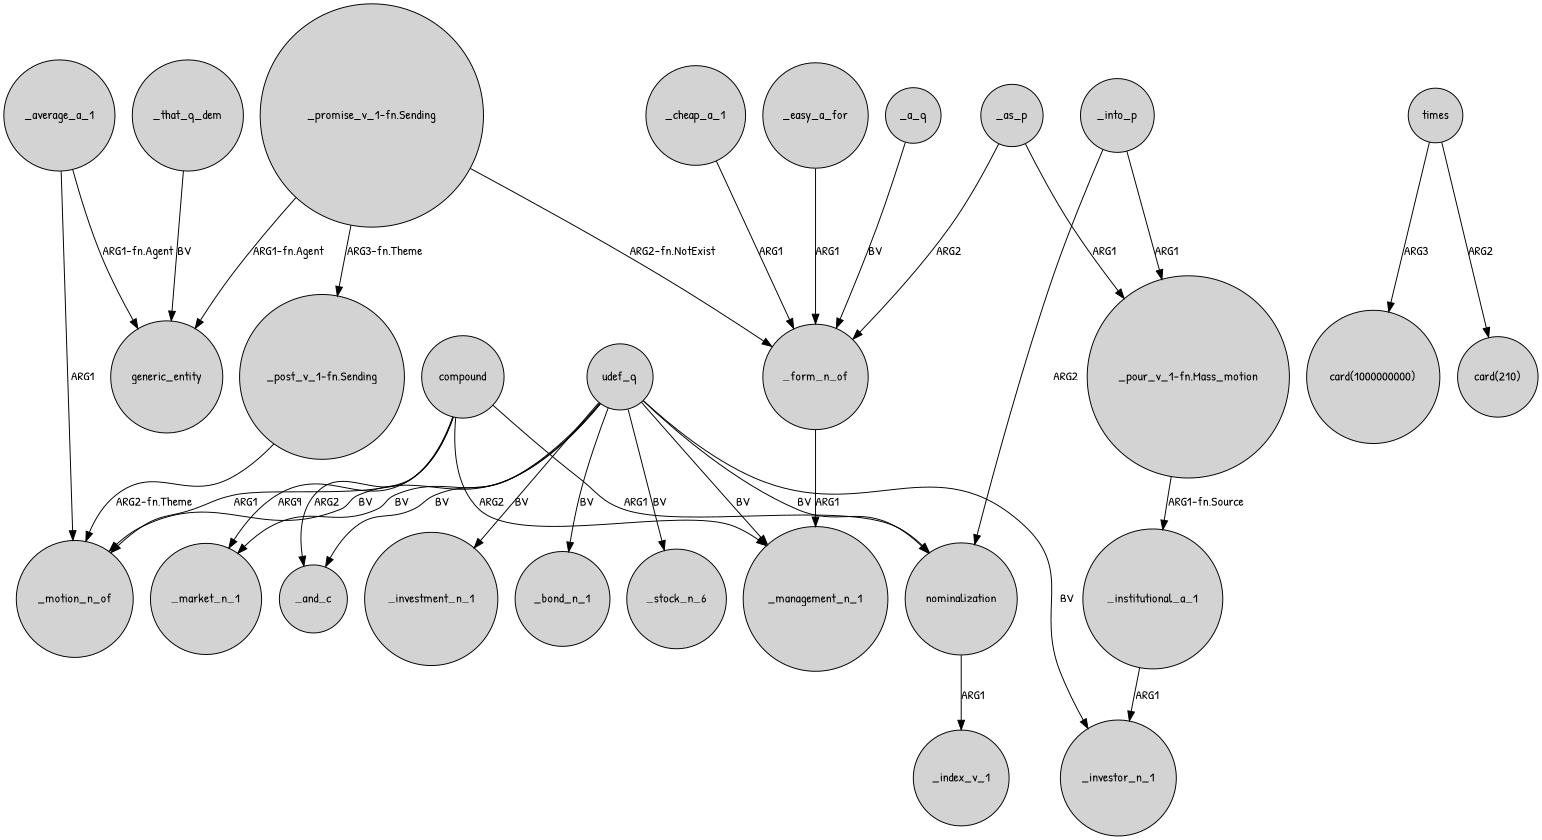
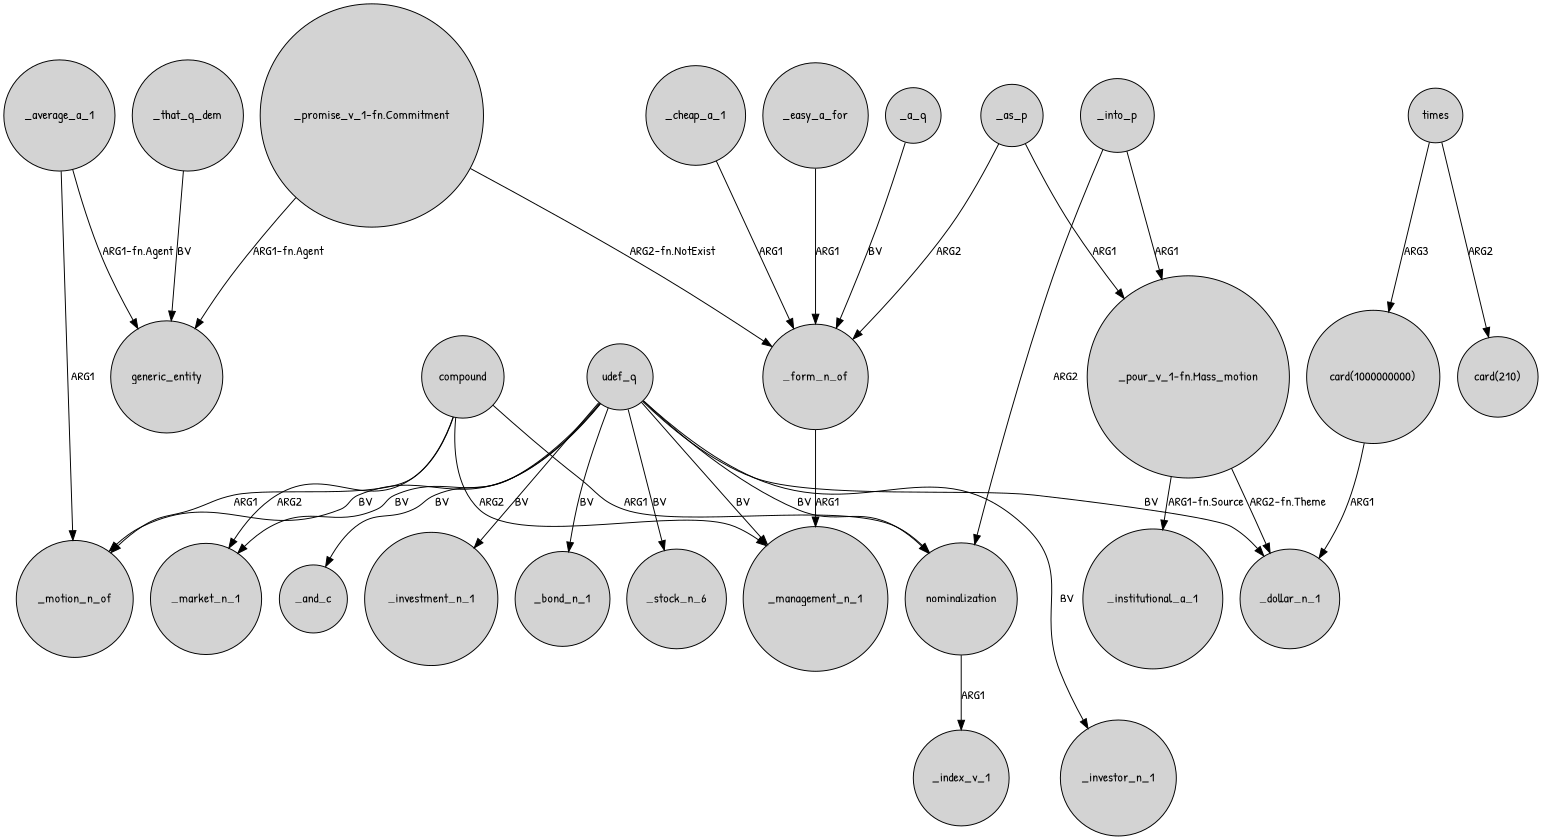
node "_promise_v_1-fn.Sending": label "_promise_v_1-fn.Sending" -> "_promise_v_1-fn.Commitment"
node "_post_v_1-fn.Sending": removed
edge "compound" -> "_and_c": removed, label "ARG2"
edge "compound" -> "_market_n_1": label "ARG9" -> "ARG2"
node "_dollar_n_1": added
edge "_institutional_a_1" -> "_investor_n_1": removed, label "ARG1"
